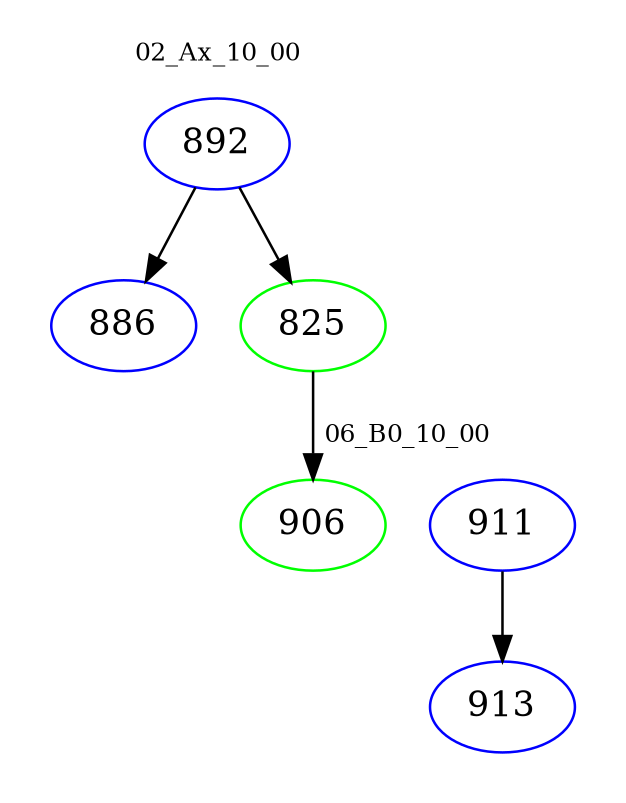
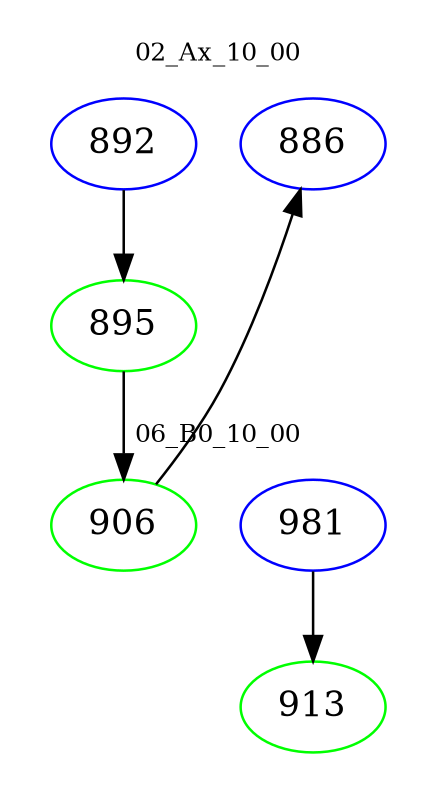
edge "892" -> "886": now "906" -> "886"
node "825": label "825" -> "895"
node "911": label "911" -> "981"
node "913": color blue -> green
